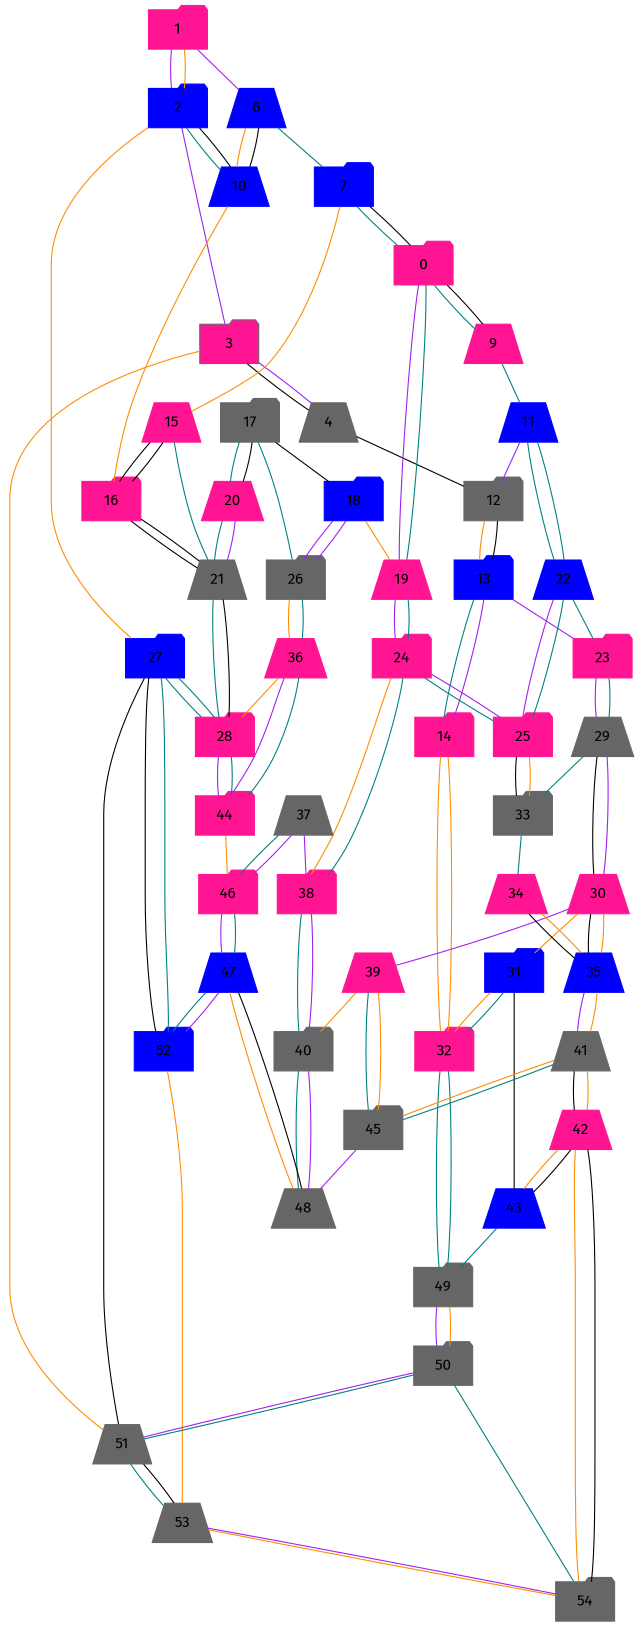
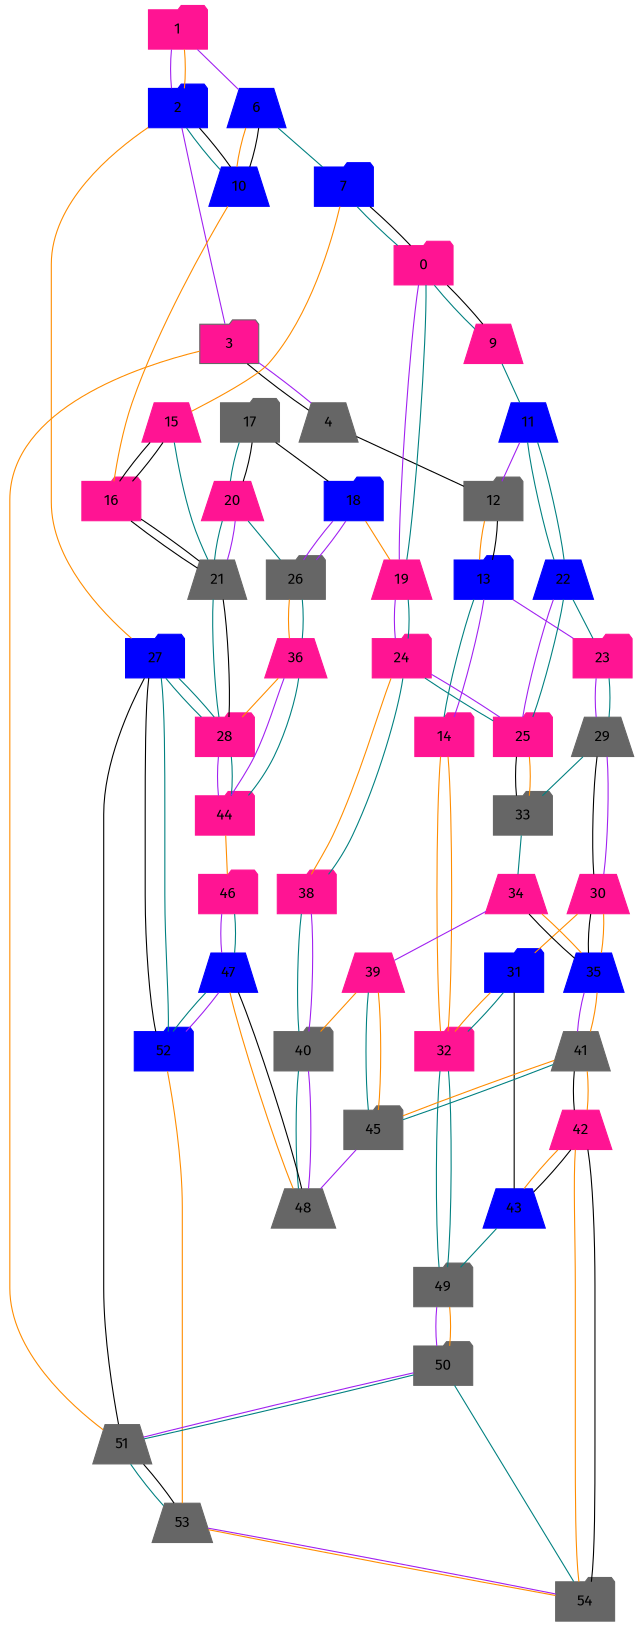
edge "17" -- "26": now "20" -- "26"
node "37": removed
edge "30" -- "39": now "34" -- "39"
